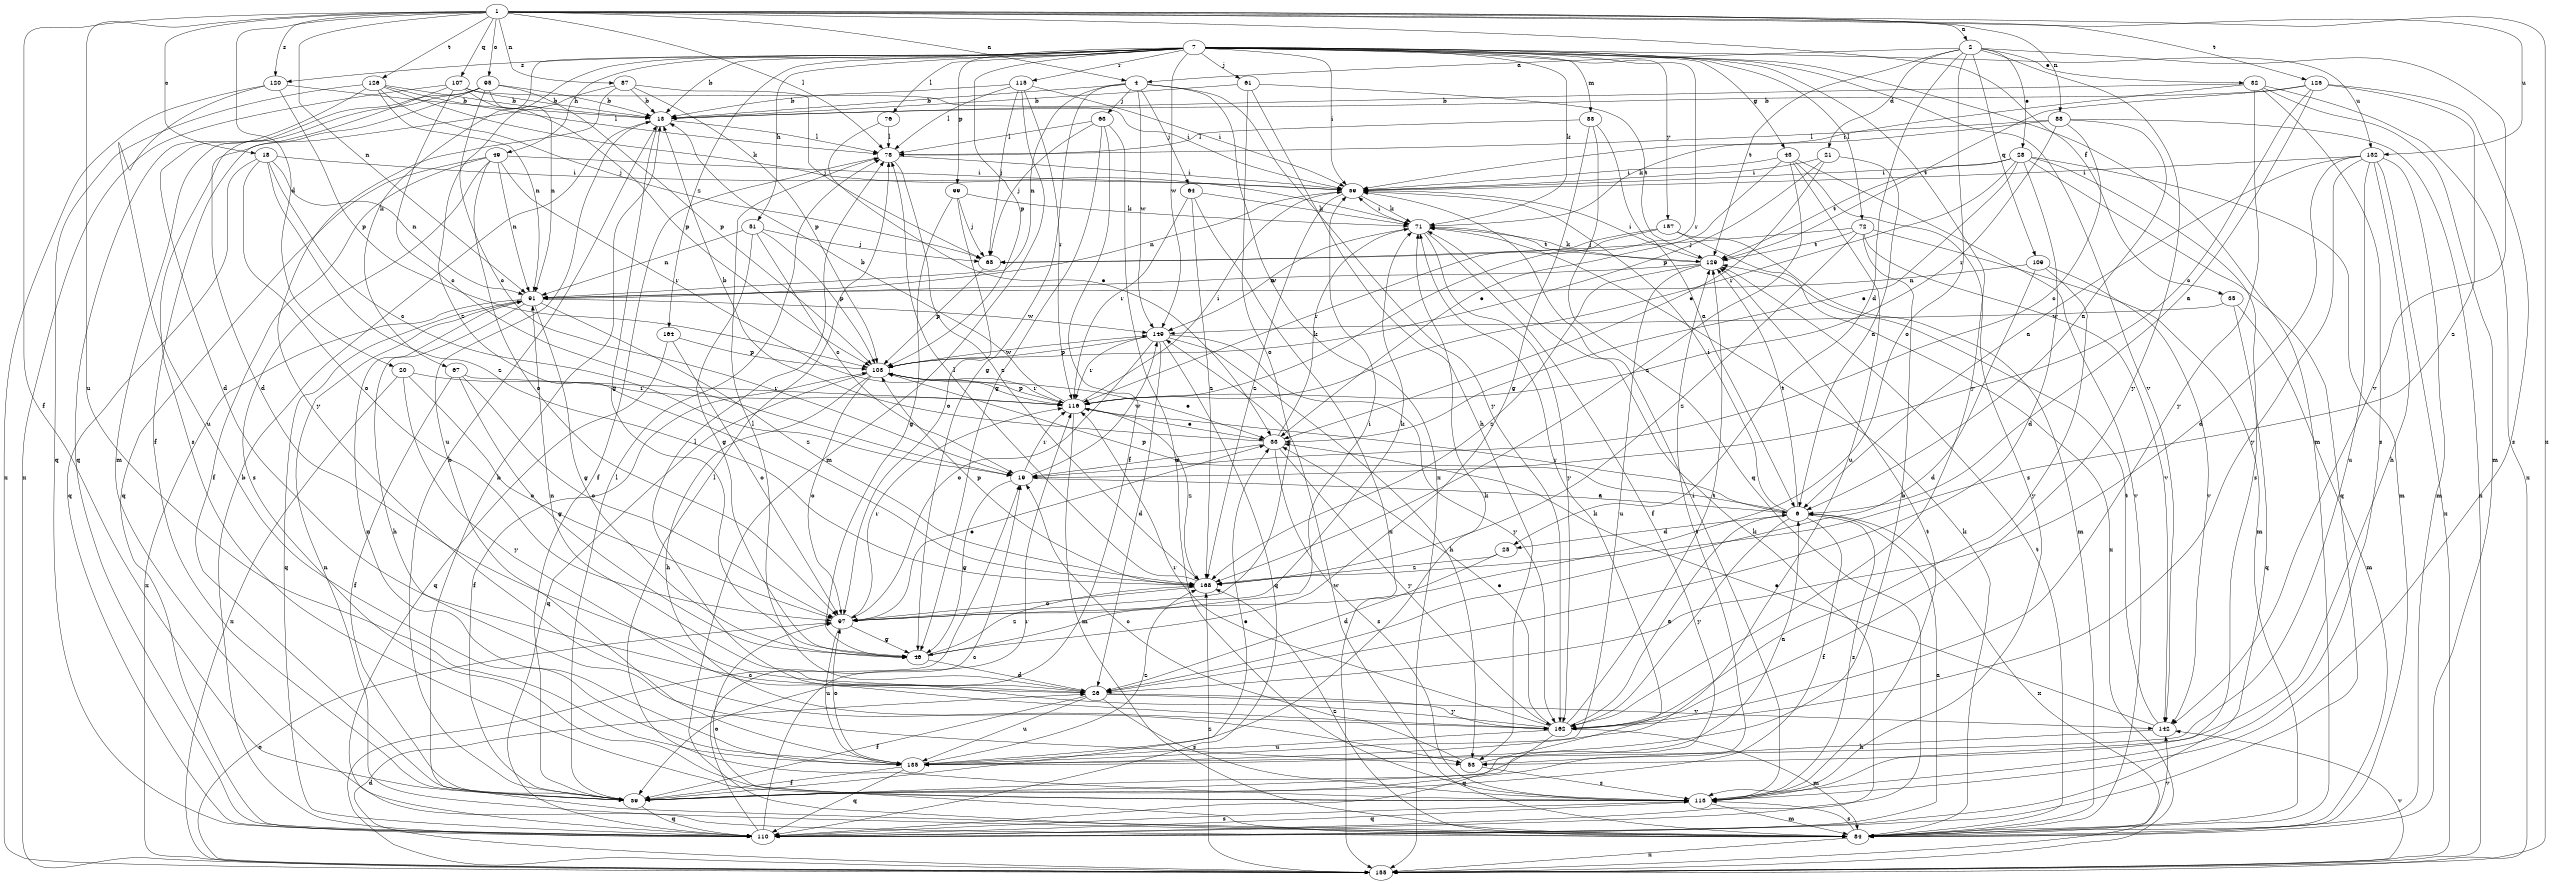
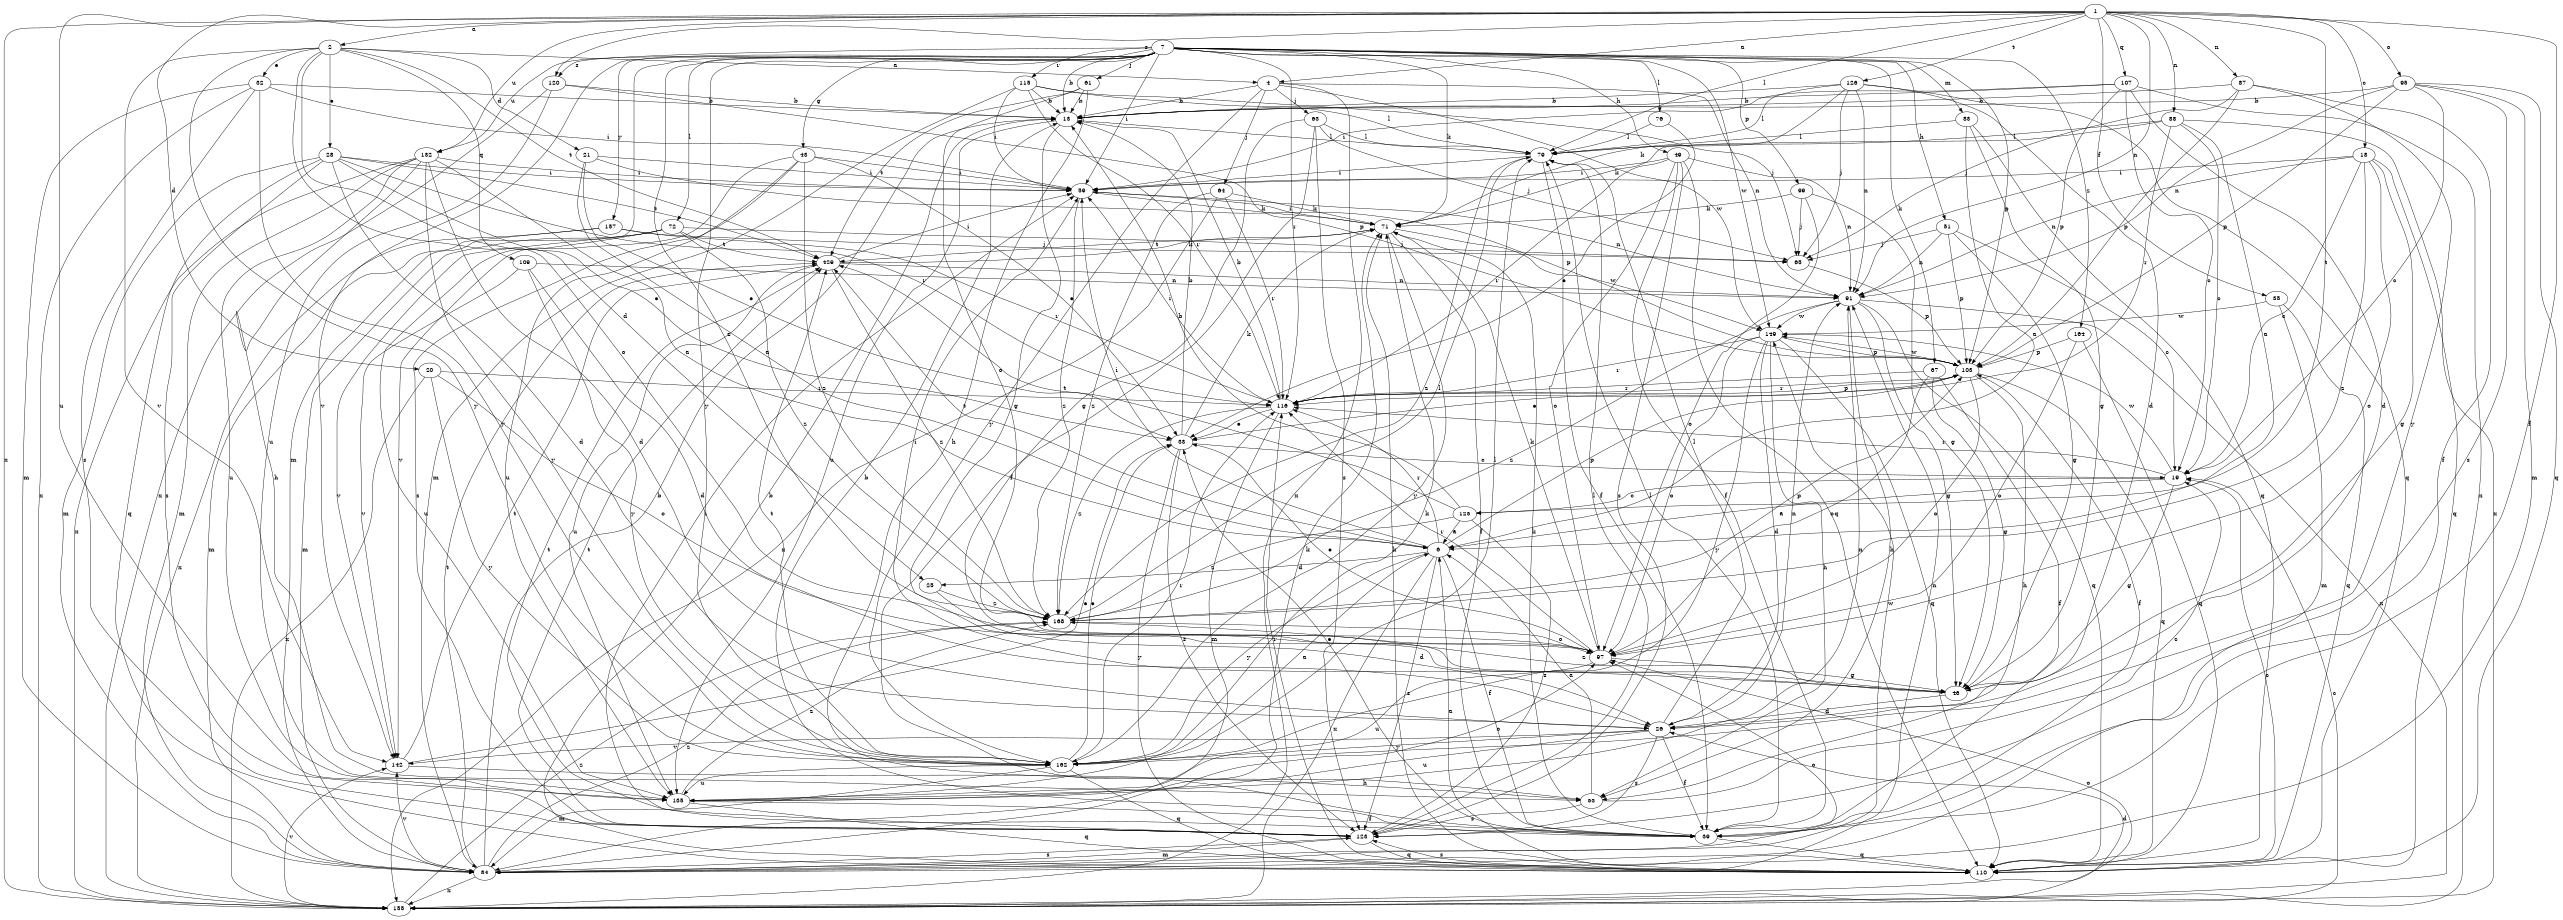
node "78": label "78" -> "79"
node "129": label "129" -> "429"
edge "4" -> "46": now "18" -> "46"
edge "125" -> "19": reversed
edge "72" -> "135": label "b" -> "u"
edge "43" -> "84": now "43" -> "142"
edge "33" -> "162": now "33" -> "110"
node "113": label "113" -> "123"
